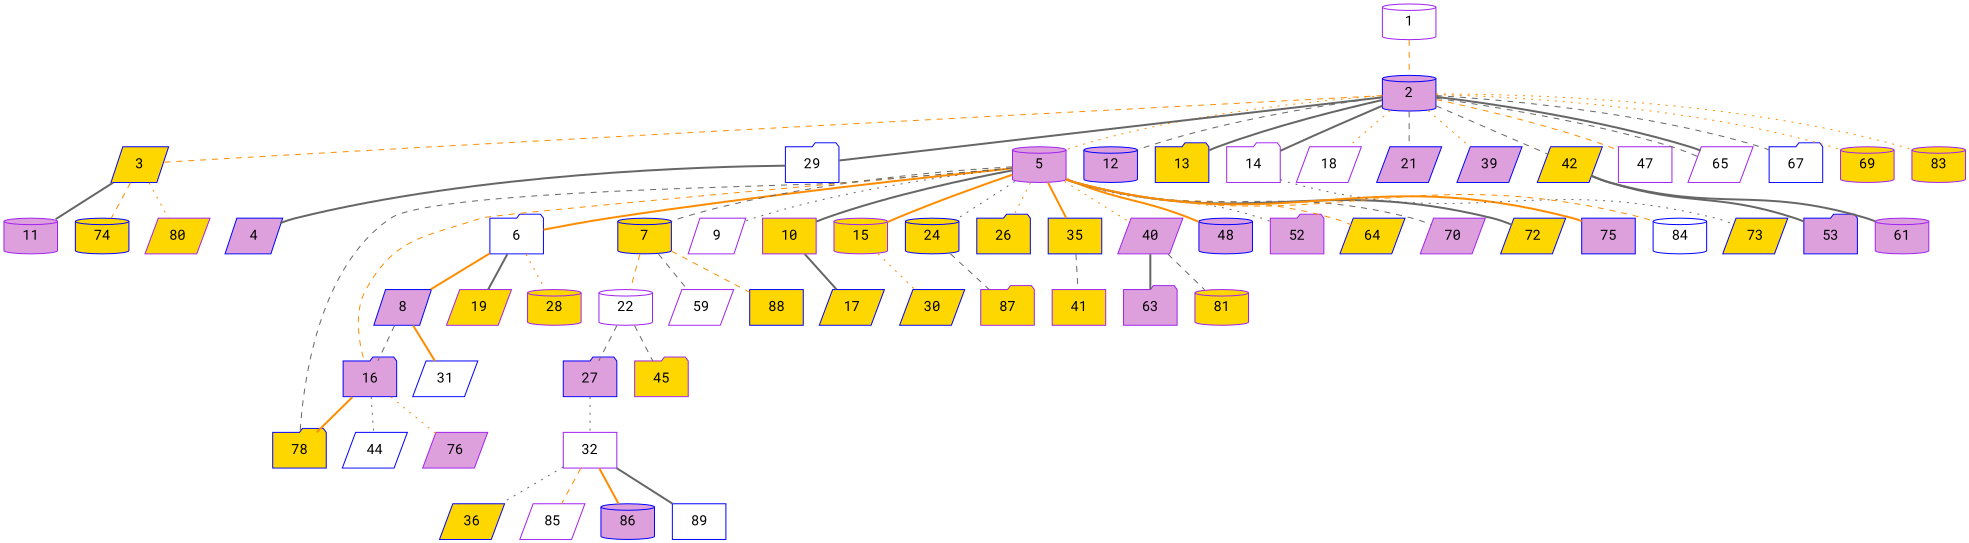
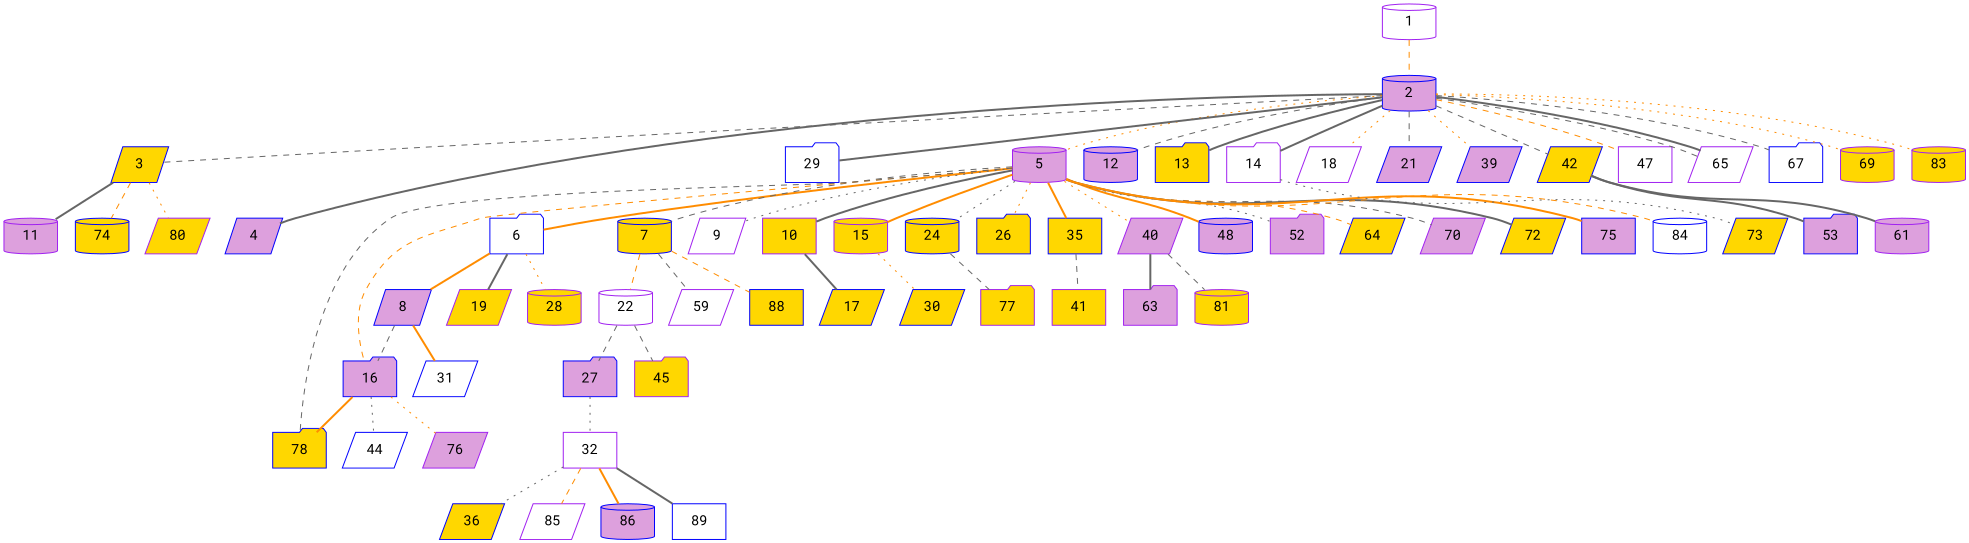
edge "2" -- "3": color darkorange -> gray40
edge "29" -- "4": now "2" -- "4"
node "87": label "87" -> "77"
